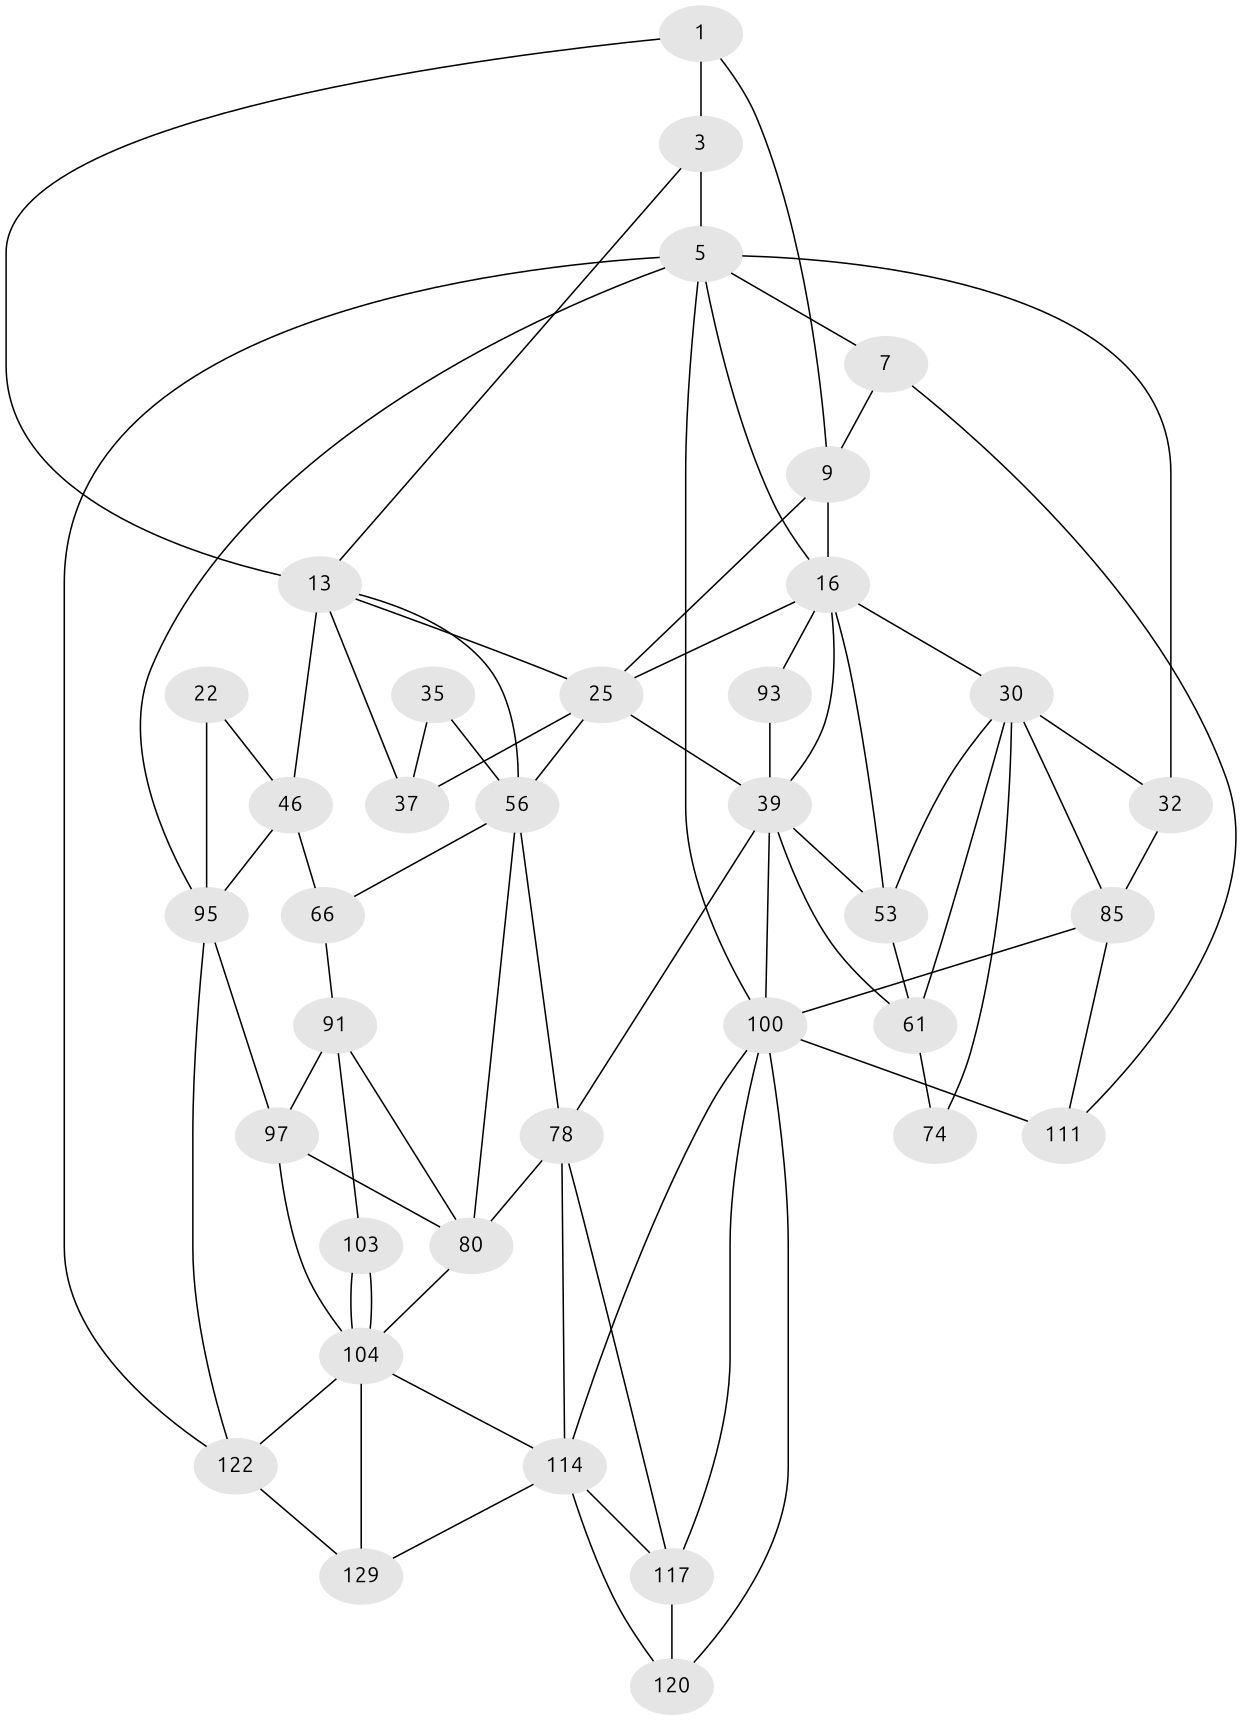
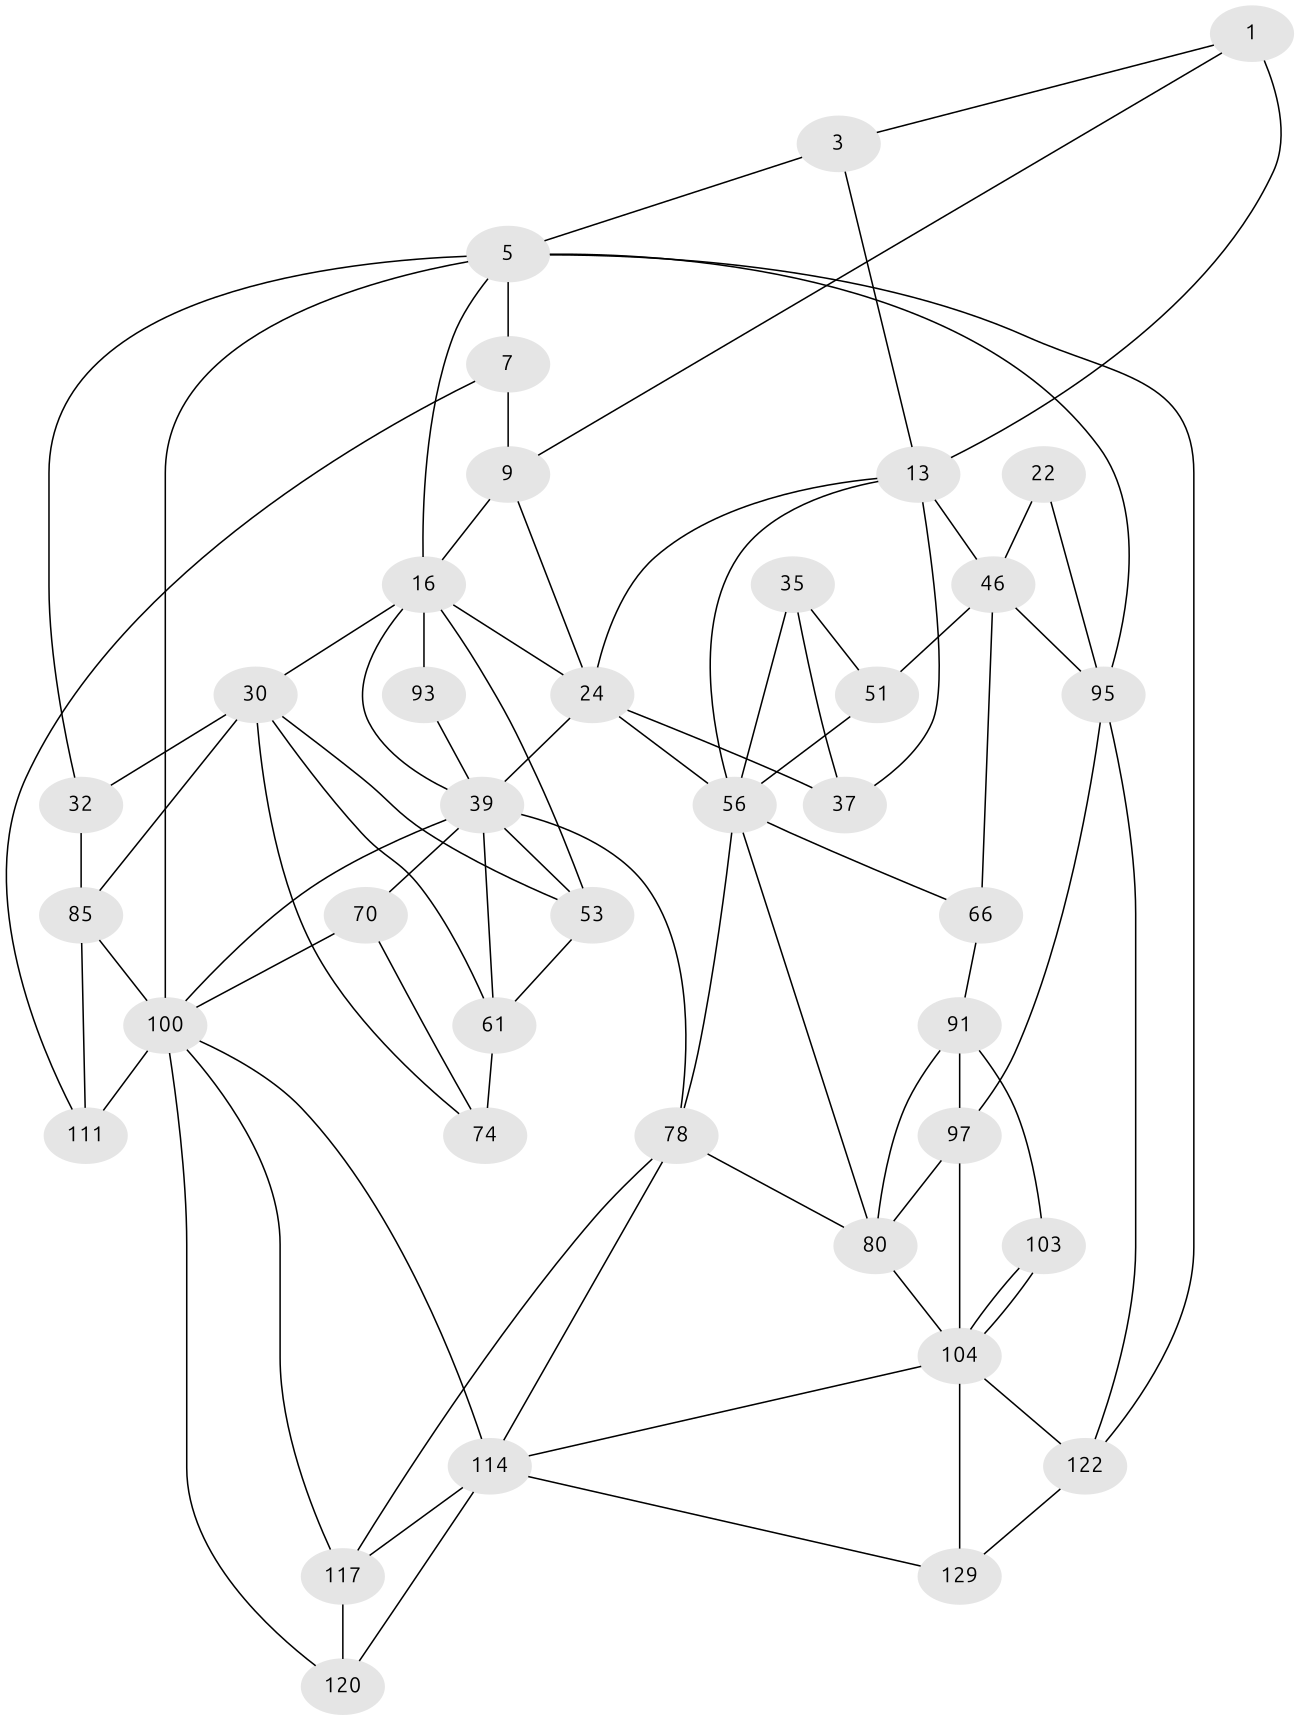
node "25": label "25" -> "24"
node "51": added
node "70": added
